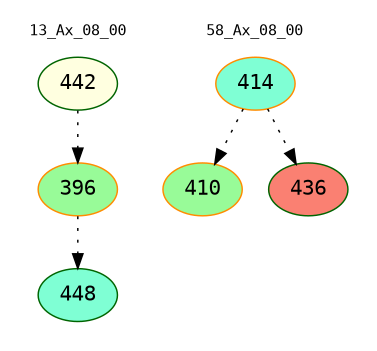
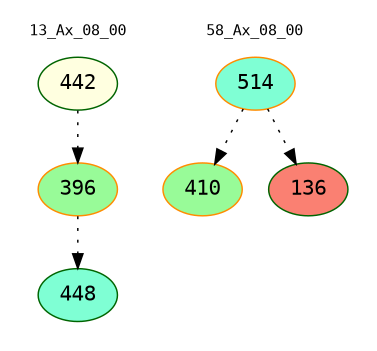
node "414": label "414" -> "514"
node "436": label "436" -> "136"
